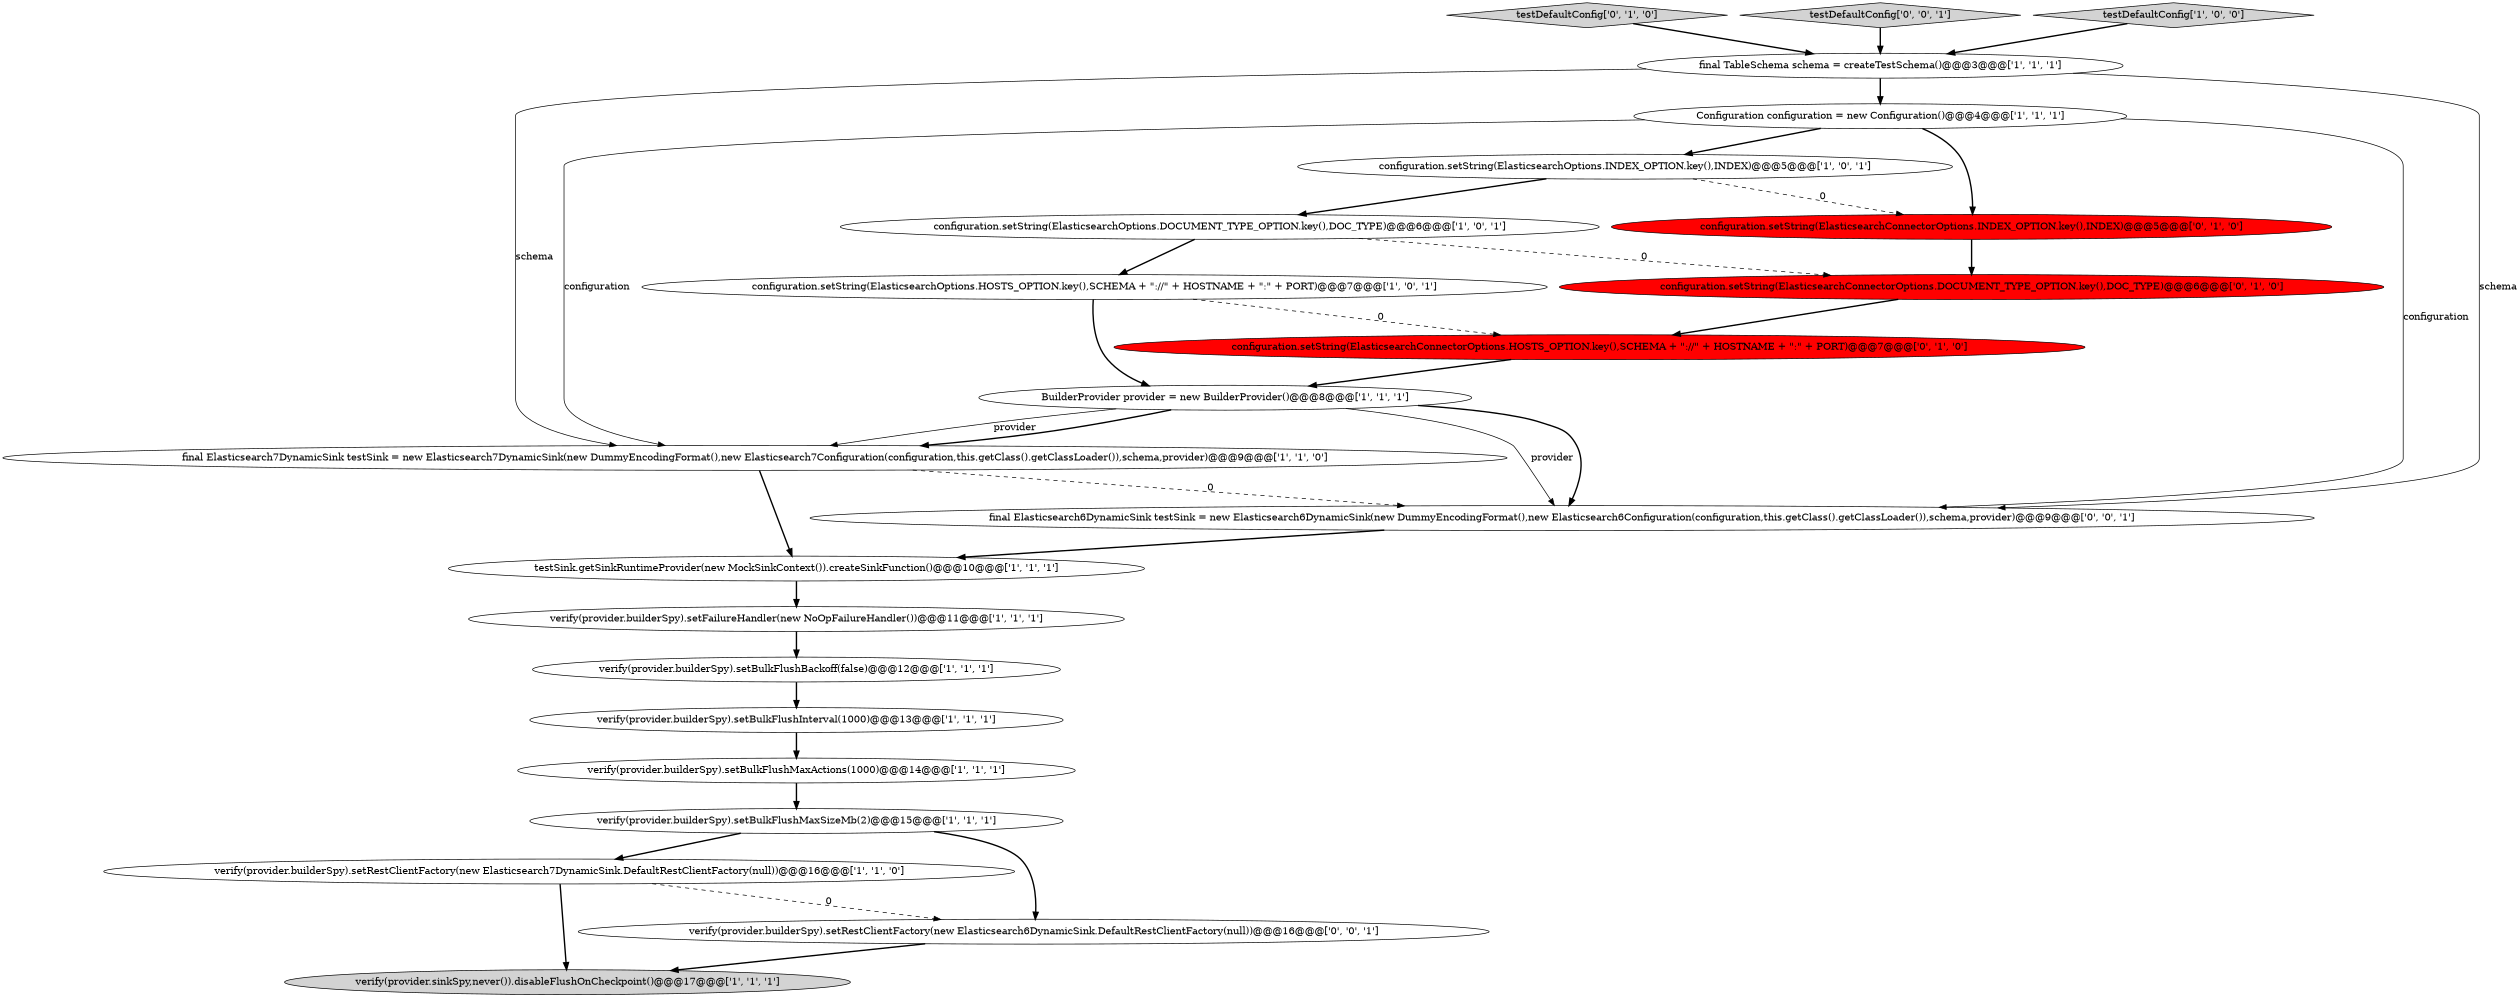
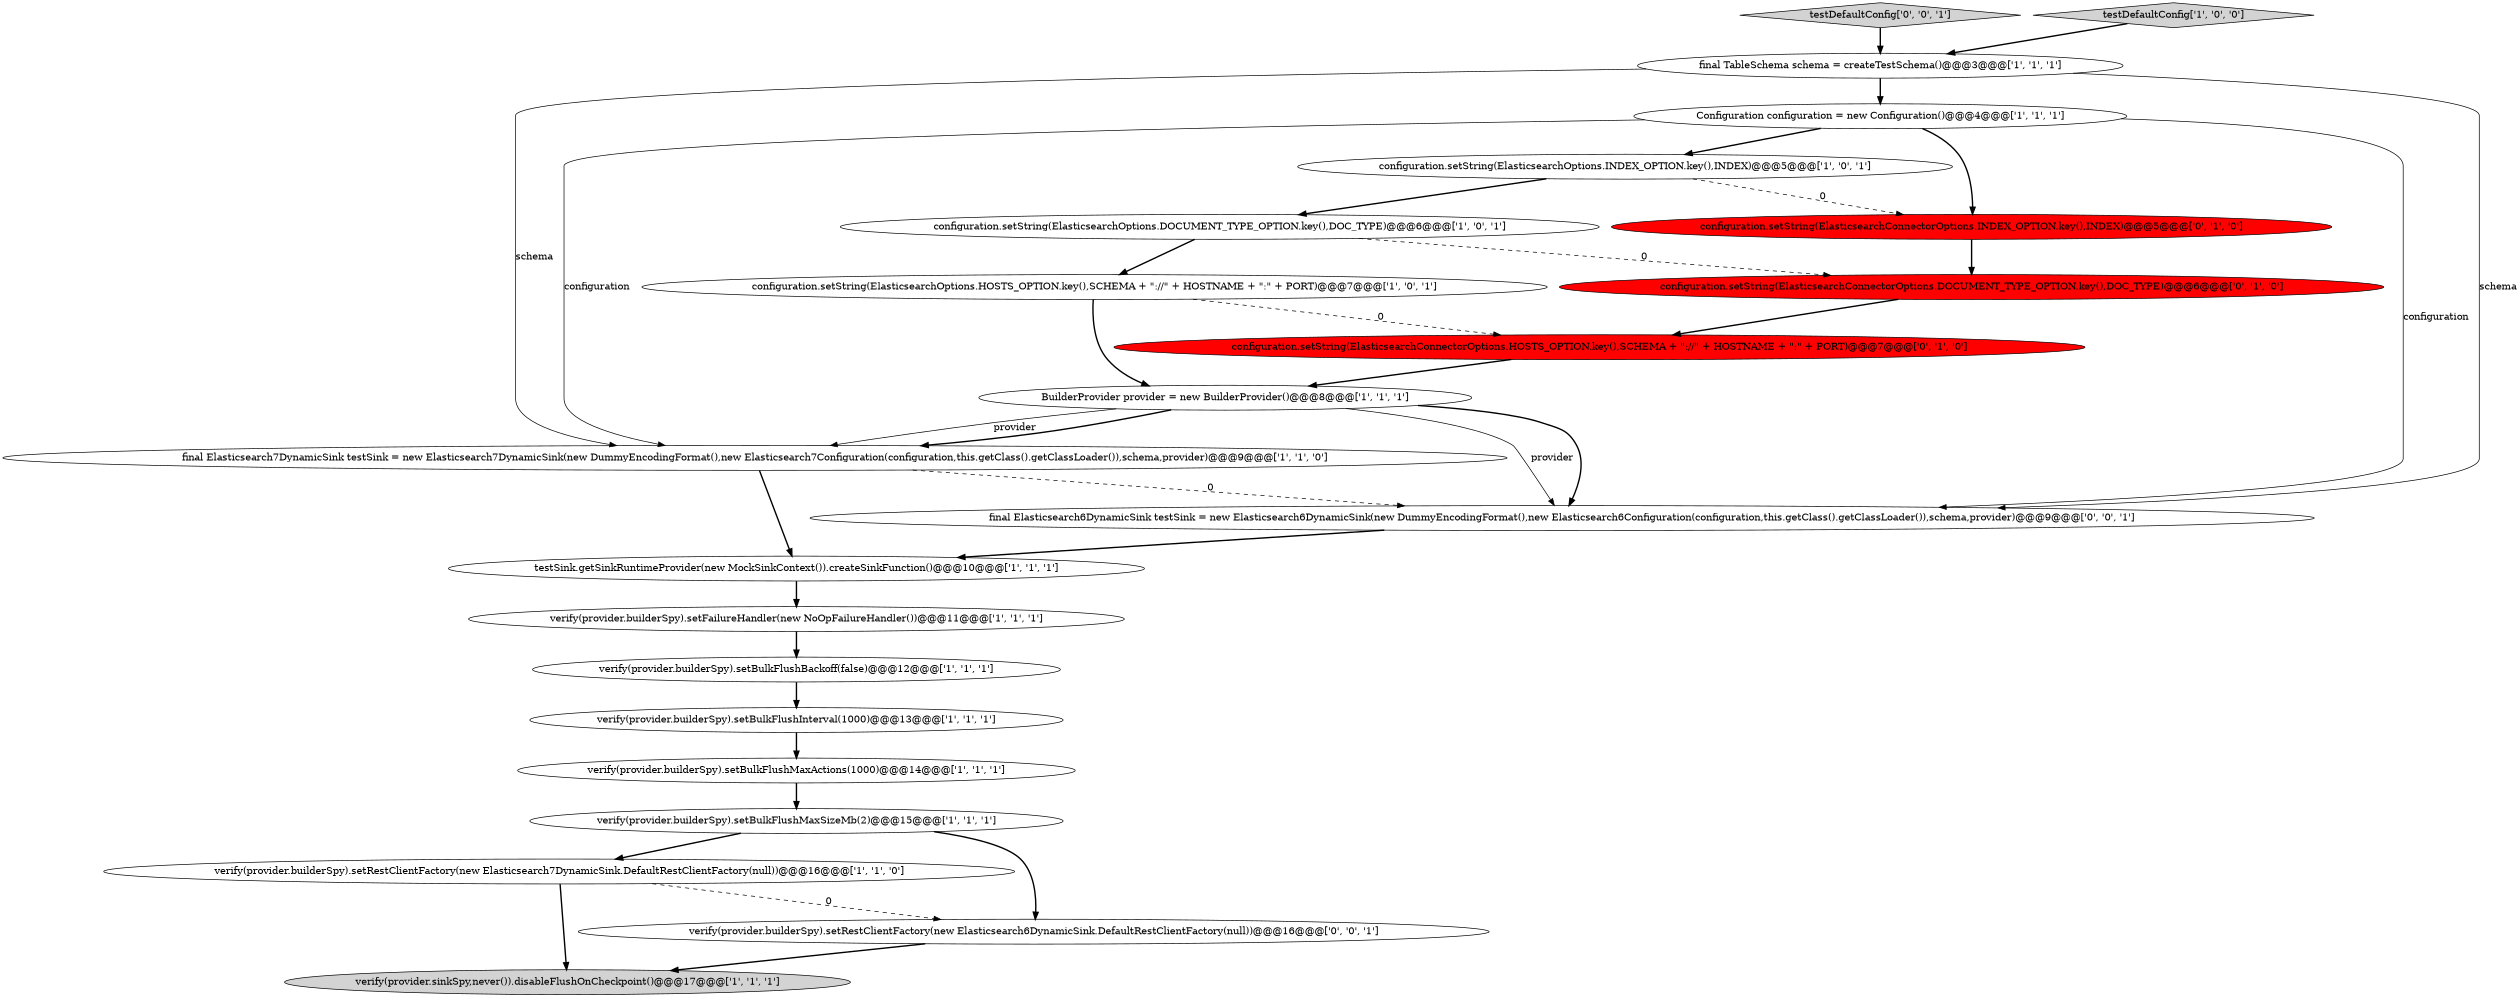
node "testDefaultConfig['0', '1', '0']": removed
